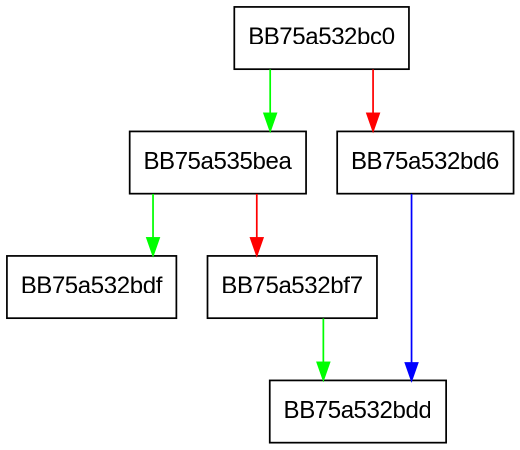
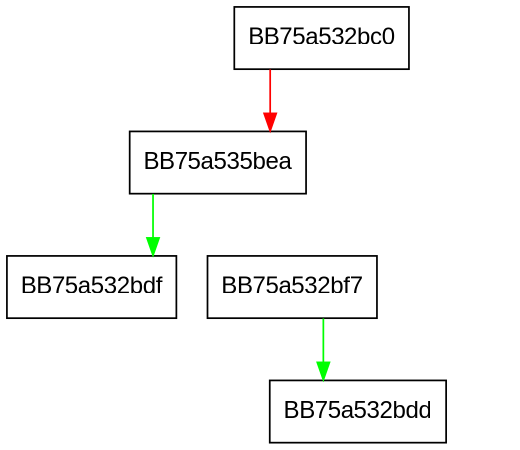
edge "BB75a532bc0" -> "BB75a535bea": color green -> red
node "BB75a532bd6": removed
edge "BB75a535bea" -> "BB75a532bf7": removed
